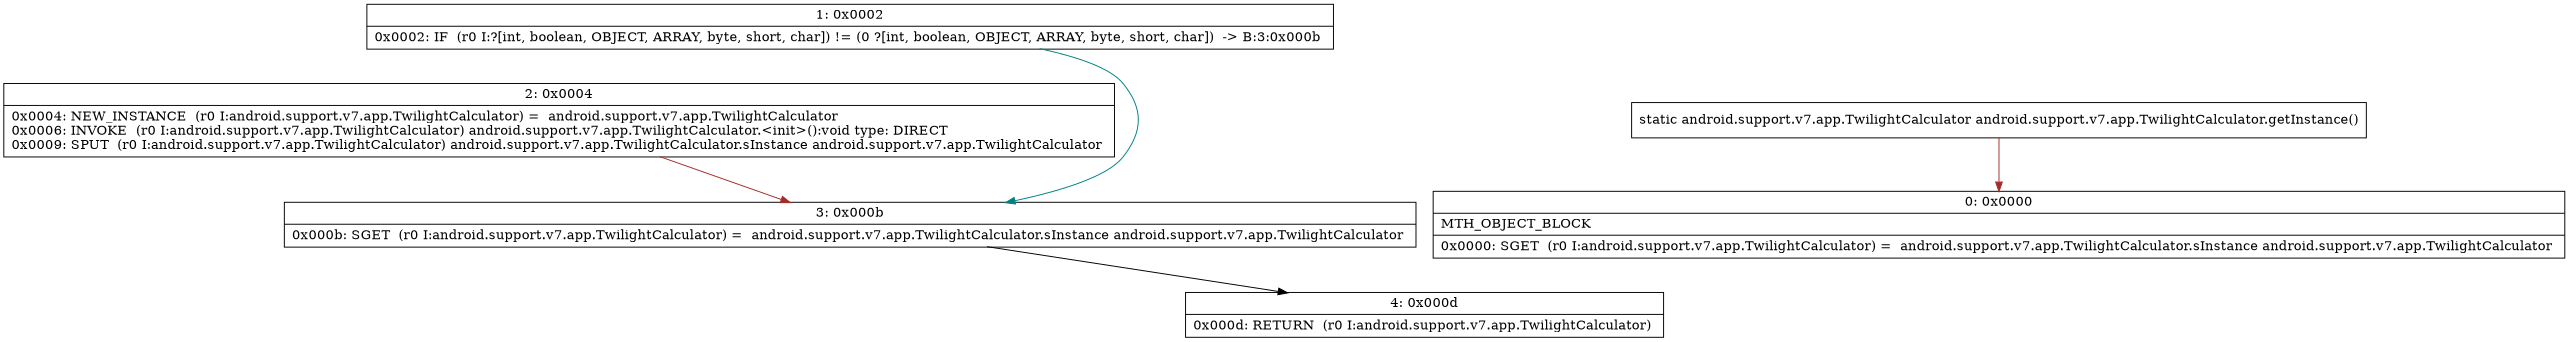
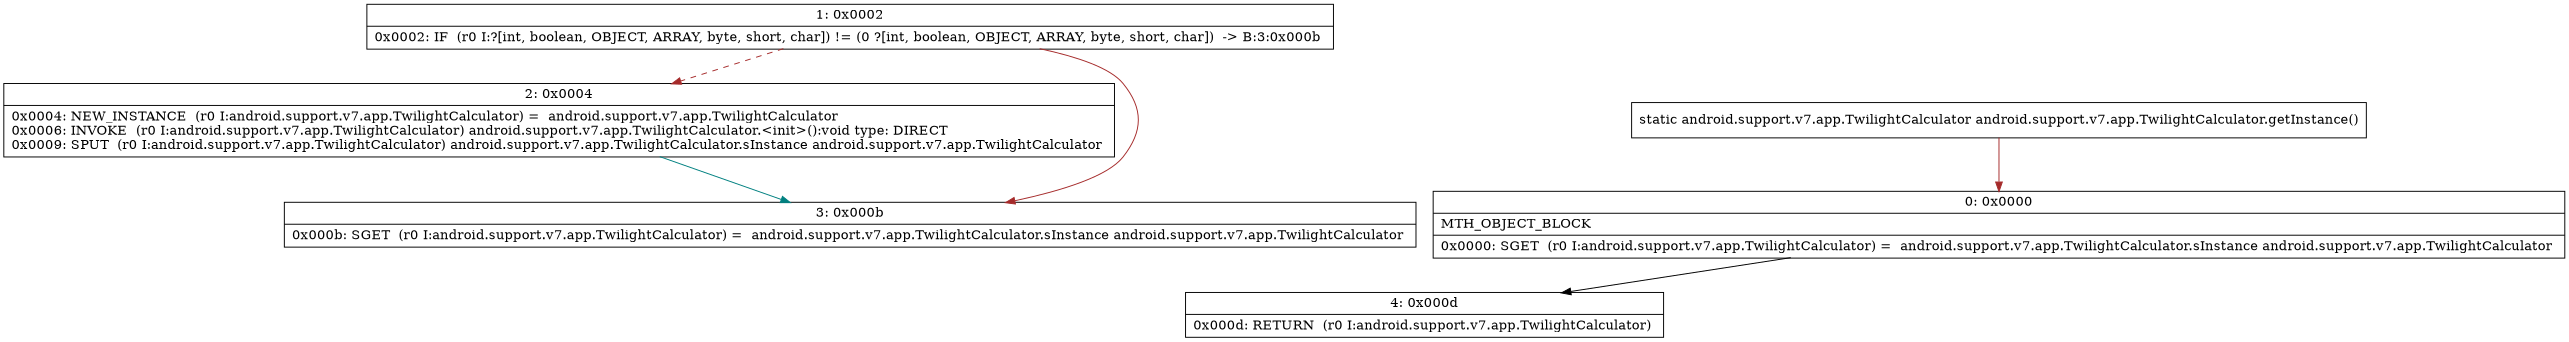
edge "1: 0x0002" -> "2: 0x0004": added
edge "1: 0x0002" -> "3: 0x000b": color teal -> brown
edge "2: 0x0004" -> "3: 0x000b": color brown -> teal
edge "3: 0x000b" -> "4: 0x000d": now "0: 0x0000" -> "4: 0x000d"
